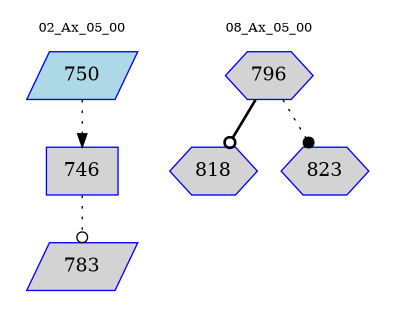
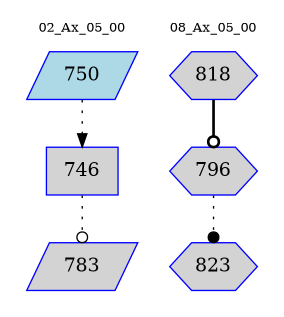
edge "796" -> "818": reversed
